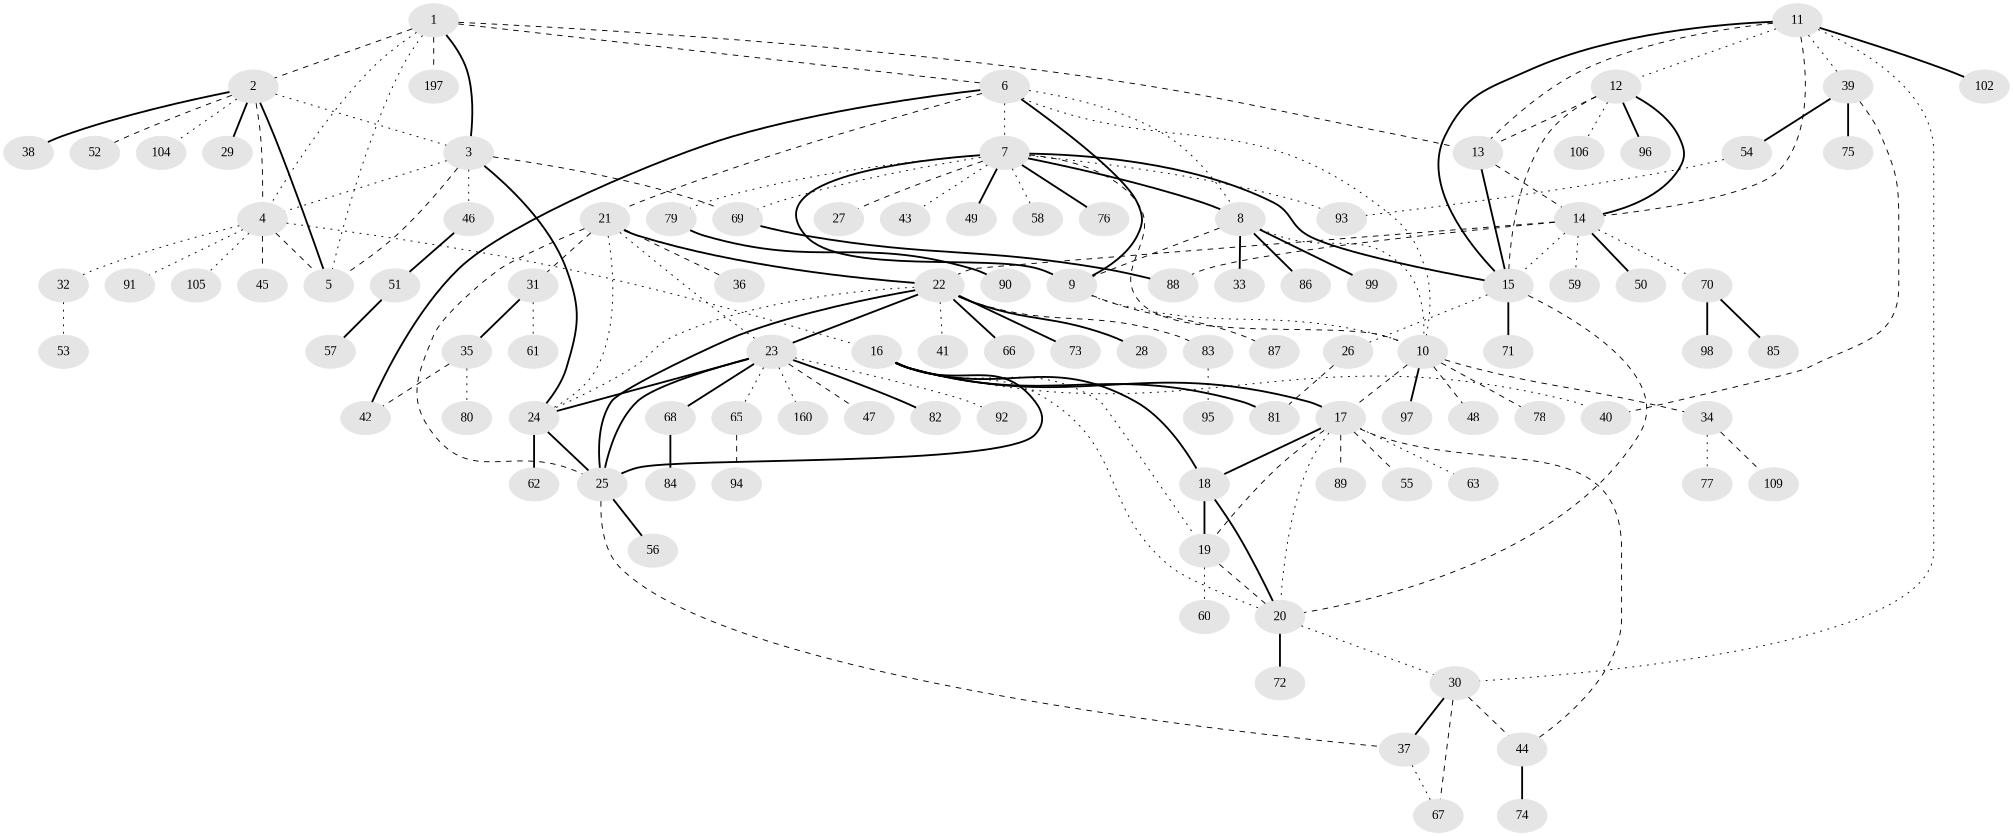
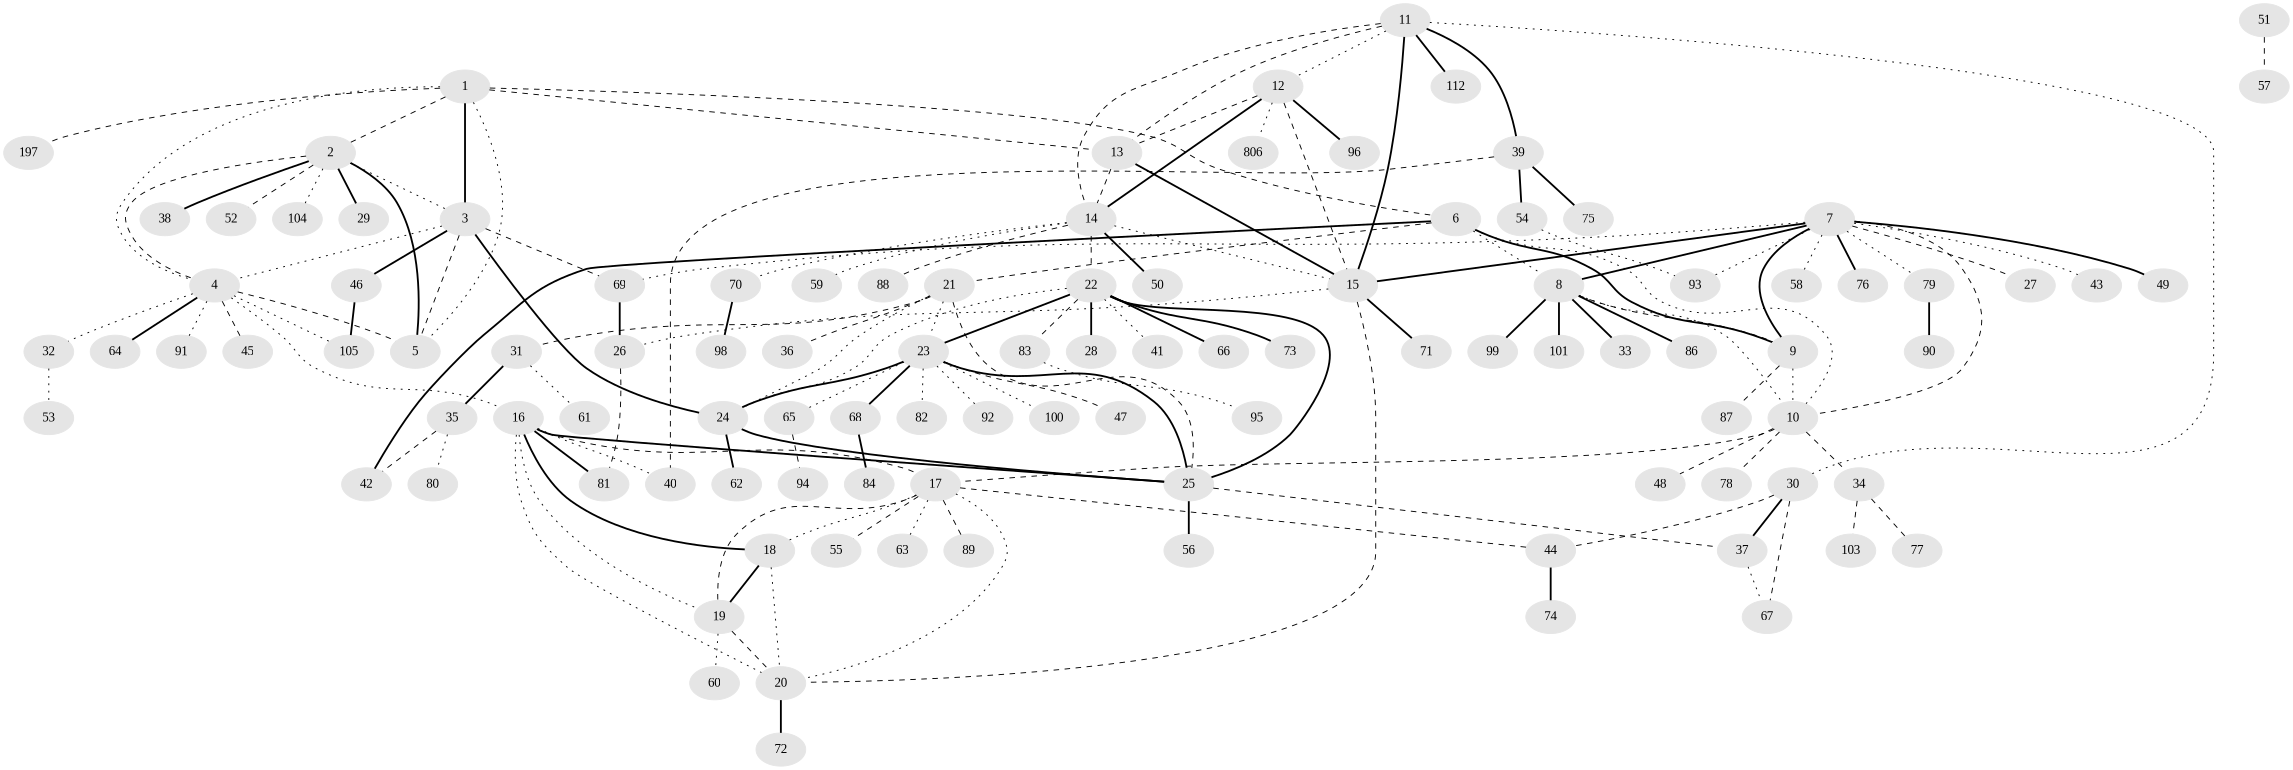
edge "11" -- "39": style dotted -> bold
node "102": label "102" -> "112"
edge "6" -- "7": removed
node "106": label "106" -> "806"
edge "3" -- "46": style dotted -> bold
edge "46" -- "51": now "46" -- "105"
edge "69" -- "88": now "69" -- "26"
edge "21" -- "22": removed
edge "51" -- "57": style bold -> dashed
node "64": added
node "101": added
node "85": removed
edge "23" -- "82": style bold -> dotted
edge "16" -- "17": style bold -> dashed
node "160": label "160" -> "100"
node "97": removed
edge "17" -- "18": style bold -> dotted
edge "34" -- "77": style dotted -> dashed
node "109": label "109" -> "103"
edge "18" -- "20": style bold -> dotted
edge "20" -- "30": removed
